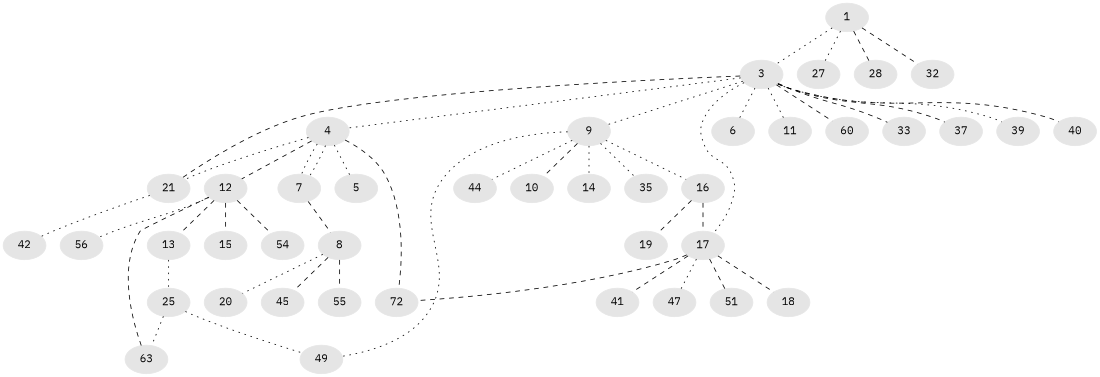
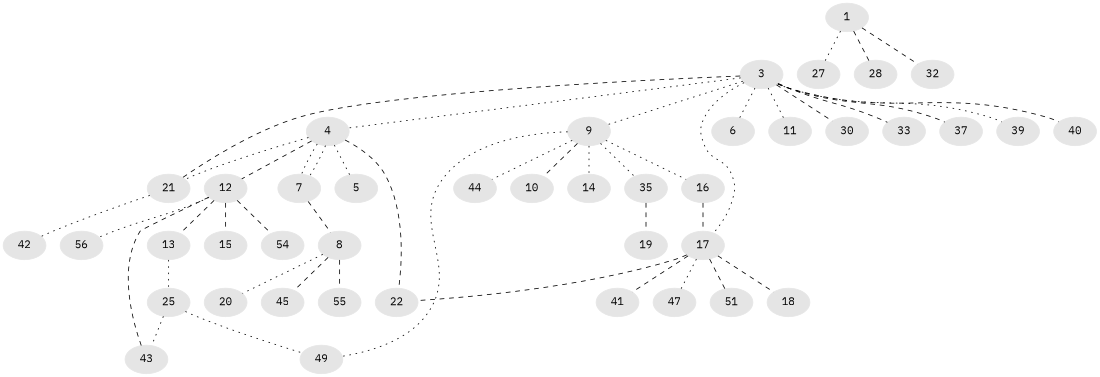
edge "1" -- "3": removed
node "60": label "60" -> "30"
edge "16" -- "19": now "35" -- "19"
node "72": label "72" -> "22"
node "63": label "63" -> "43"
